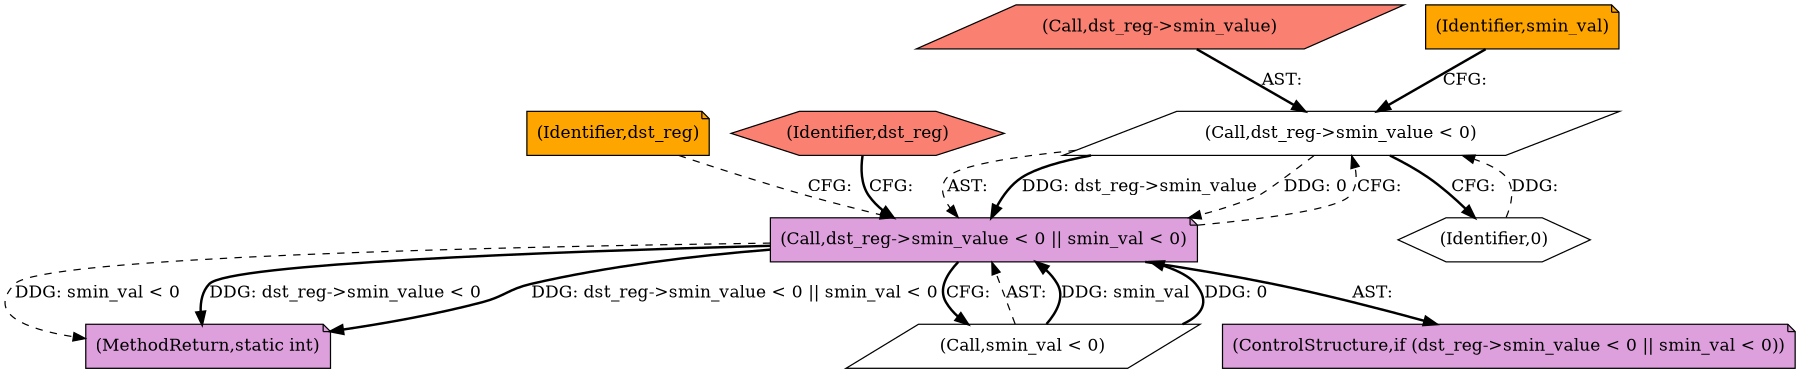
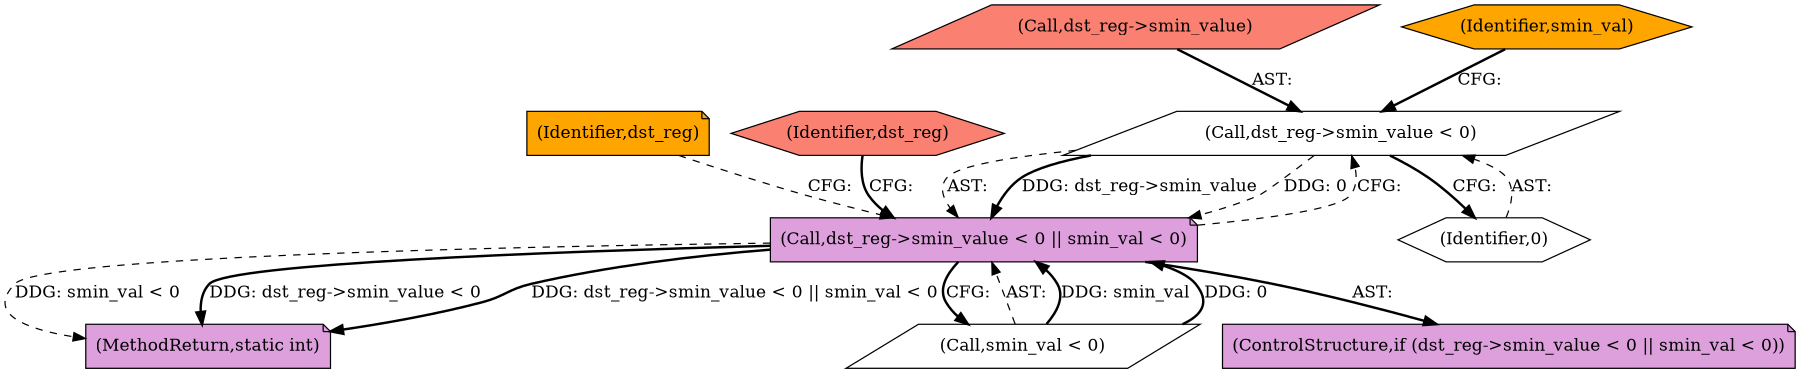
node "(Identifier,smin_val)": shape note -> hexagon
edge "(Identifier,0)" -> "(Call,dst_reg->smin_value < 0)": label "DDG: " -> "AST: "
